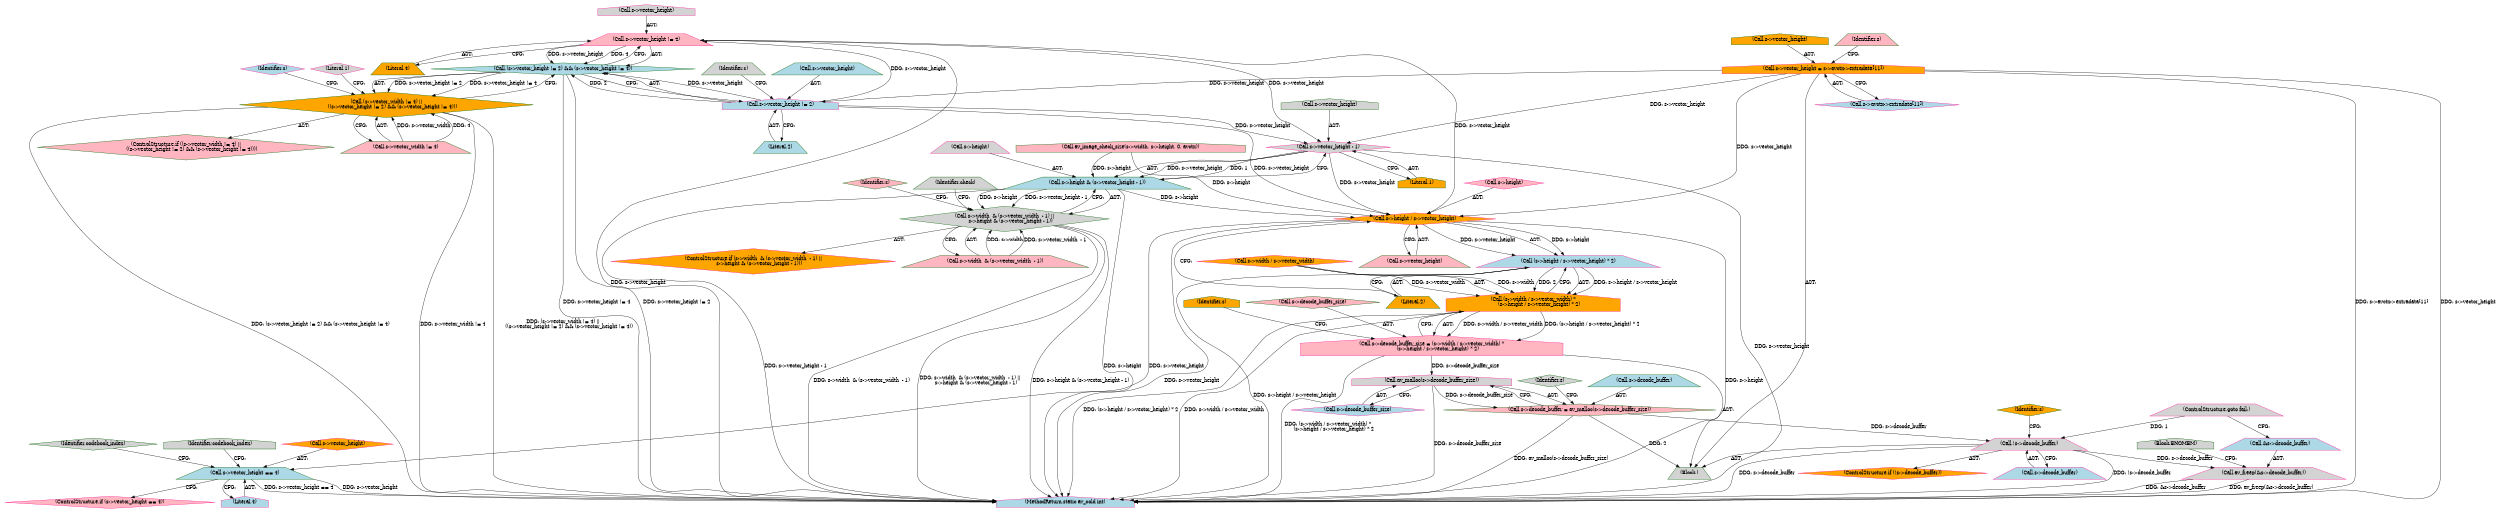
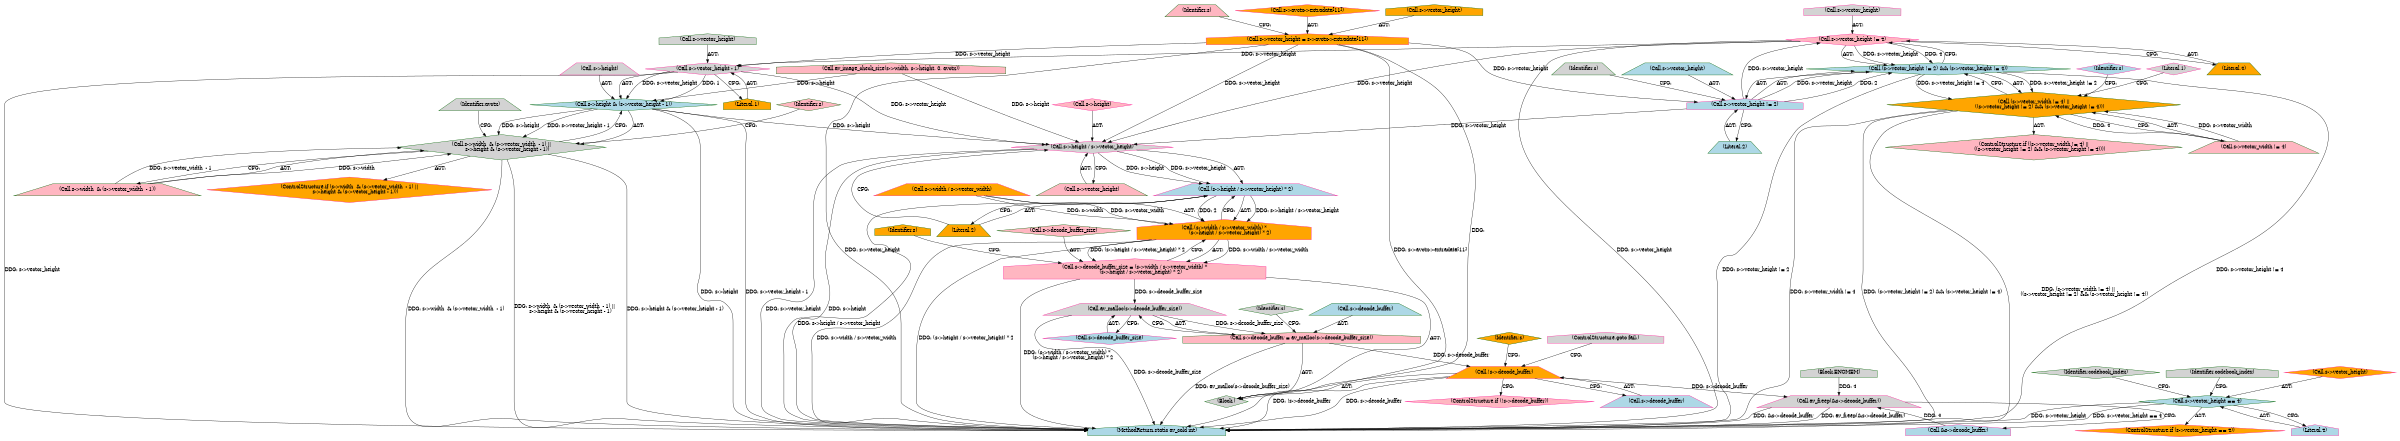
node "(Call,s->vector_height != 4)": shape trapezium -> diamond
edge "(Call,(s->vector_height != 2) && (s->vector_height != 4))" -> "(Call,s->vector_height != 2)": label "CFG: " -> "AST: "
edge "(Call,s->vector_height = s->avctx->extradata[11])" -> "(Call,s->avctx->extradata[11])": removed, label "CFG:"
node "(Call,s->avctx->extradata[11])": fillcolor lightblue -> orange
edge "(Call,s->vector_height != 2)" -> "(Call,s->vector_height - 1)": removed, label "DDG: s->vector_height"
edge "(Call,s->height & (s->vector_height - 1))" -> "(Call,s->vector_height - 1)": removed, label "CFG:"
node "(Identifier,check)": label "(Identifier,check)" -> "(Identifier,avctx)"
node "(Call,s->height & (s->vector_height - 1))": shape trapezium -> diamond
node "(Call,s->height / s->vector_height)": fillcolor orange -> lightgrey
edge "(MethodReturn,static av_cold int)" -> "(Call,s->vector_height != 4)": reversed
node "(Call,s->width / s->vector_width)": shape diamond -> trapezium
edge "(Call,s->vector_height = s->avctx->extradata[11])" -> "(Block,)": label "AST: " -> "DDG: "
node "(Call,av_malloc(s->decode_buffer_size))": shape house -> trapezium
node "(Call,s->decode_buffer = av_malloc(s->decode_buffer_size))": shape diamond -> house
node "(ControlStructure,goto fail;)": shape trapezium -> house
edge "(Call,s->height / s->vector_height)" -> "(Call,s->vector_height == 4)": removed, label "DDG: s->vector_height"
edge "(ControlStructure,goto fail;)" -> "(Call,&s->decode_buffer)": now "(Call,av_freep(&s->decode_buffer))" -> "(Call,&s->decode_buffer)"
edge "(ControlStructure,goto fail;)" -> "(Call,!s->decode_buffer)": label "DDG: 1" -> "CFG: "
edge "(Call,s->decode_buffer = av_malloc(s->decode_buffer_size))" -> "(Block,)": label "DDG: 2" -> "AST: "
node "(Call,!s->decode_buffer)": fillcolor lightgrey -> orange
node "(Call,&s->decode_buffer)": shape trapezium -> house
edge "(Call,!s->decode_buffer)" -> "(ControlStructure,if (!s->decode_buffer))": label "AST: " -> "CFG: "
edge "(Block,ENOMEM)" -> "(Call,av_freep(&s->decode_buffer))": label "CFG: " -> "DDG: 4"
edge "(Call,&s->decode_buffer)" -> "(Call,av_freep(&s->decode_buffer))": label "AST: " -> "DDG: 4"
node "(Call,s->vector_height == 4)": shape trapezium -> diamond
node "(Block,)": shape trapezium -> diamond
node "(ControlStructure,if (!s->decode_buffer))": fillcolor orange -> lightpink
edge "(Call,s->vector_height == 4)" -> "(ControlStructure,if (s->vector_height == 4))": label "CFG: " -> "AST: "
node "(ControlStructure,if (s->vector_height == 4))": fillcolor lightpink -> orange
node "(MethodReturn,static av_cold int)": color deeppink -> darkgreen
